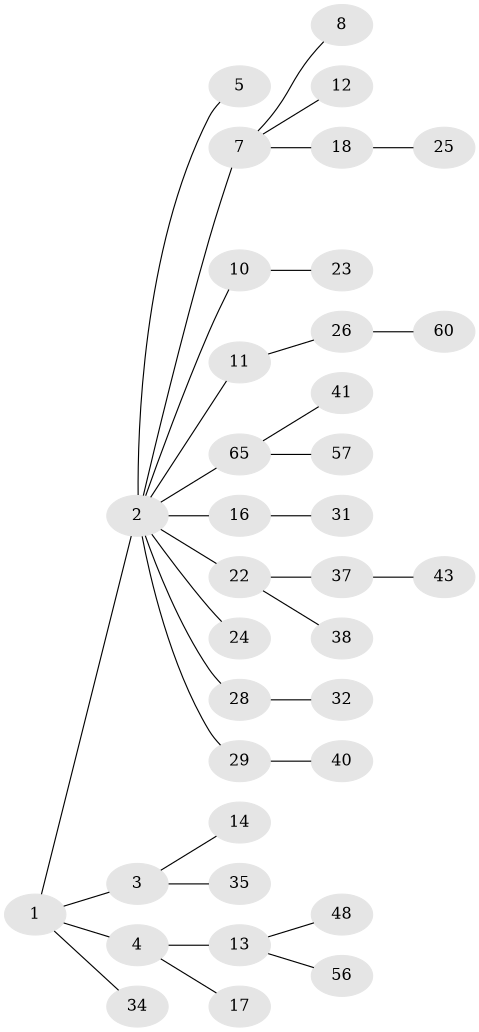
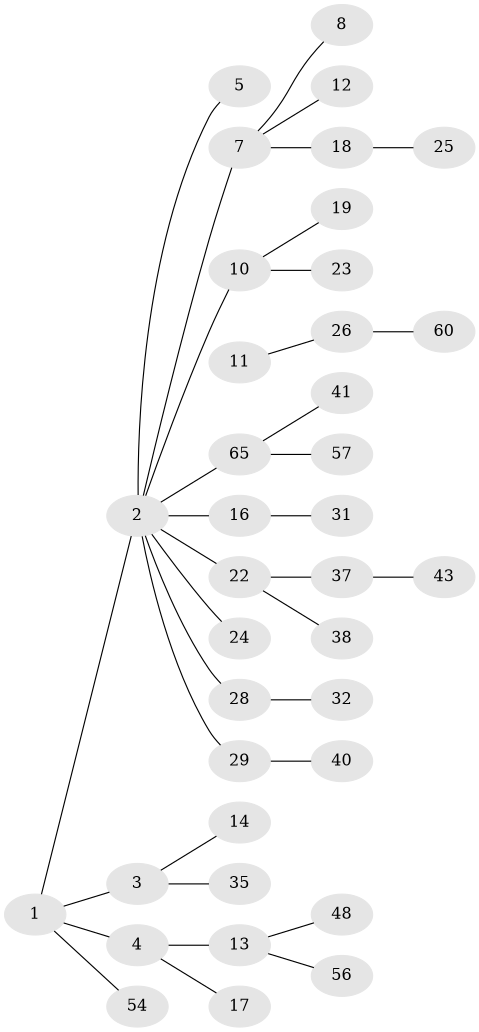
node "19": added
edge "11" -- "2": removed
node "34": label "34" -> "54"
